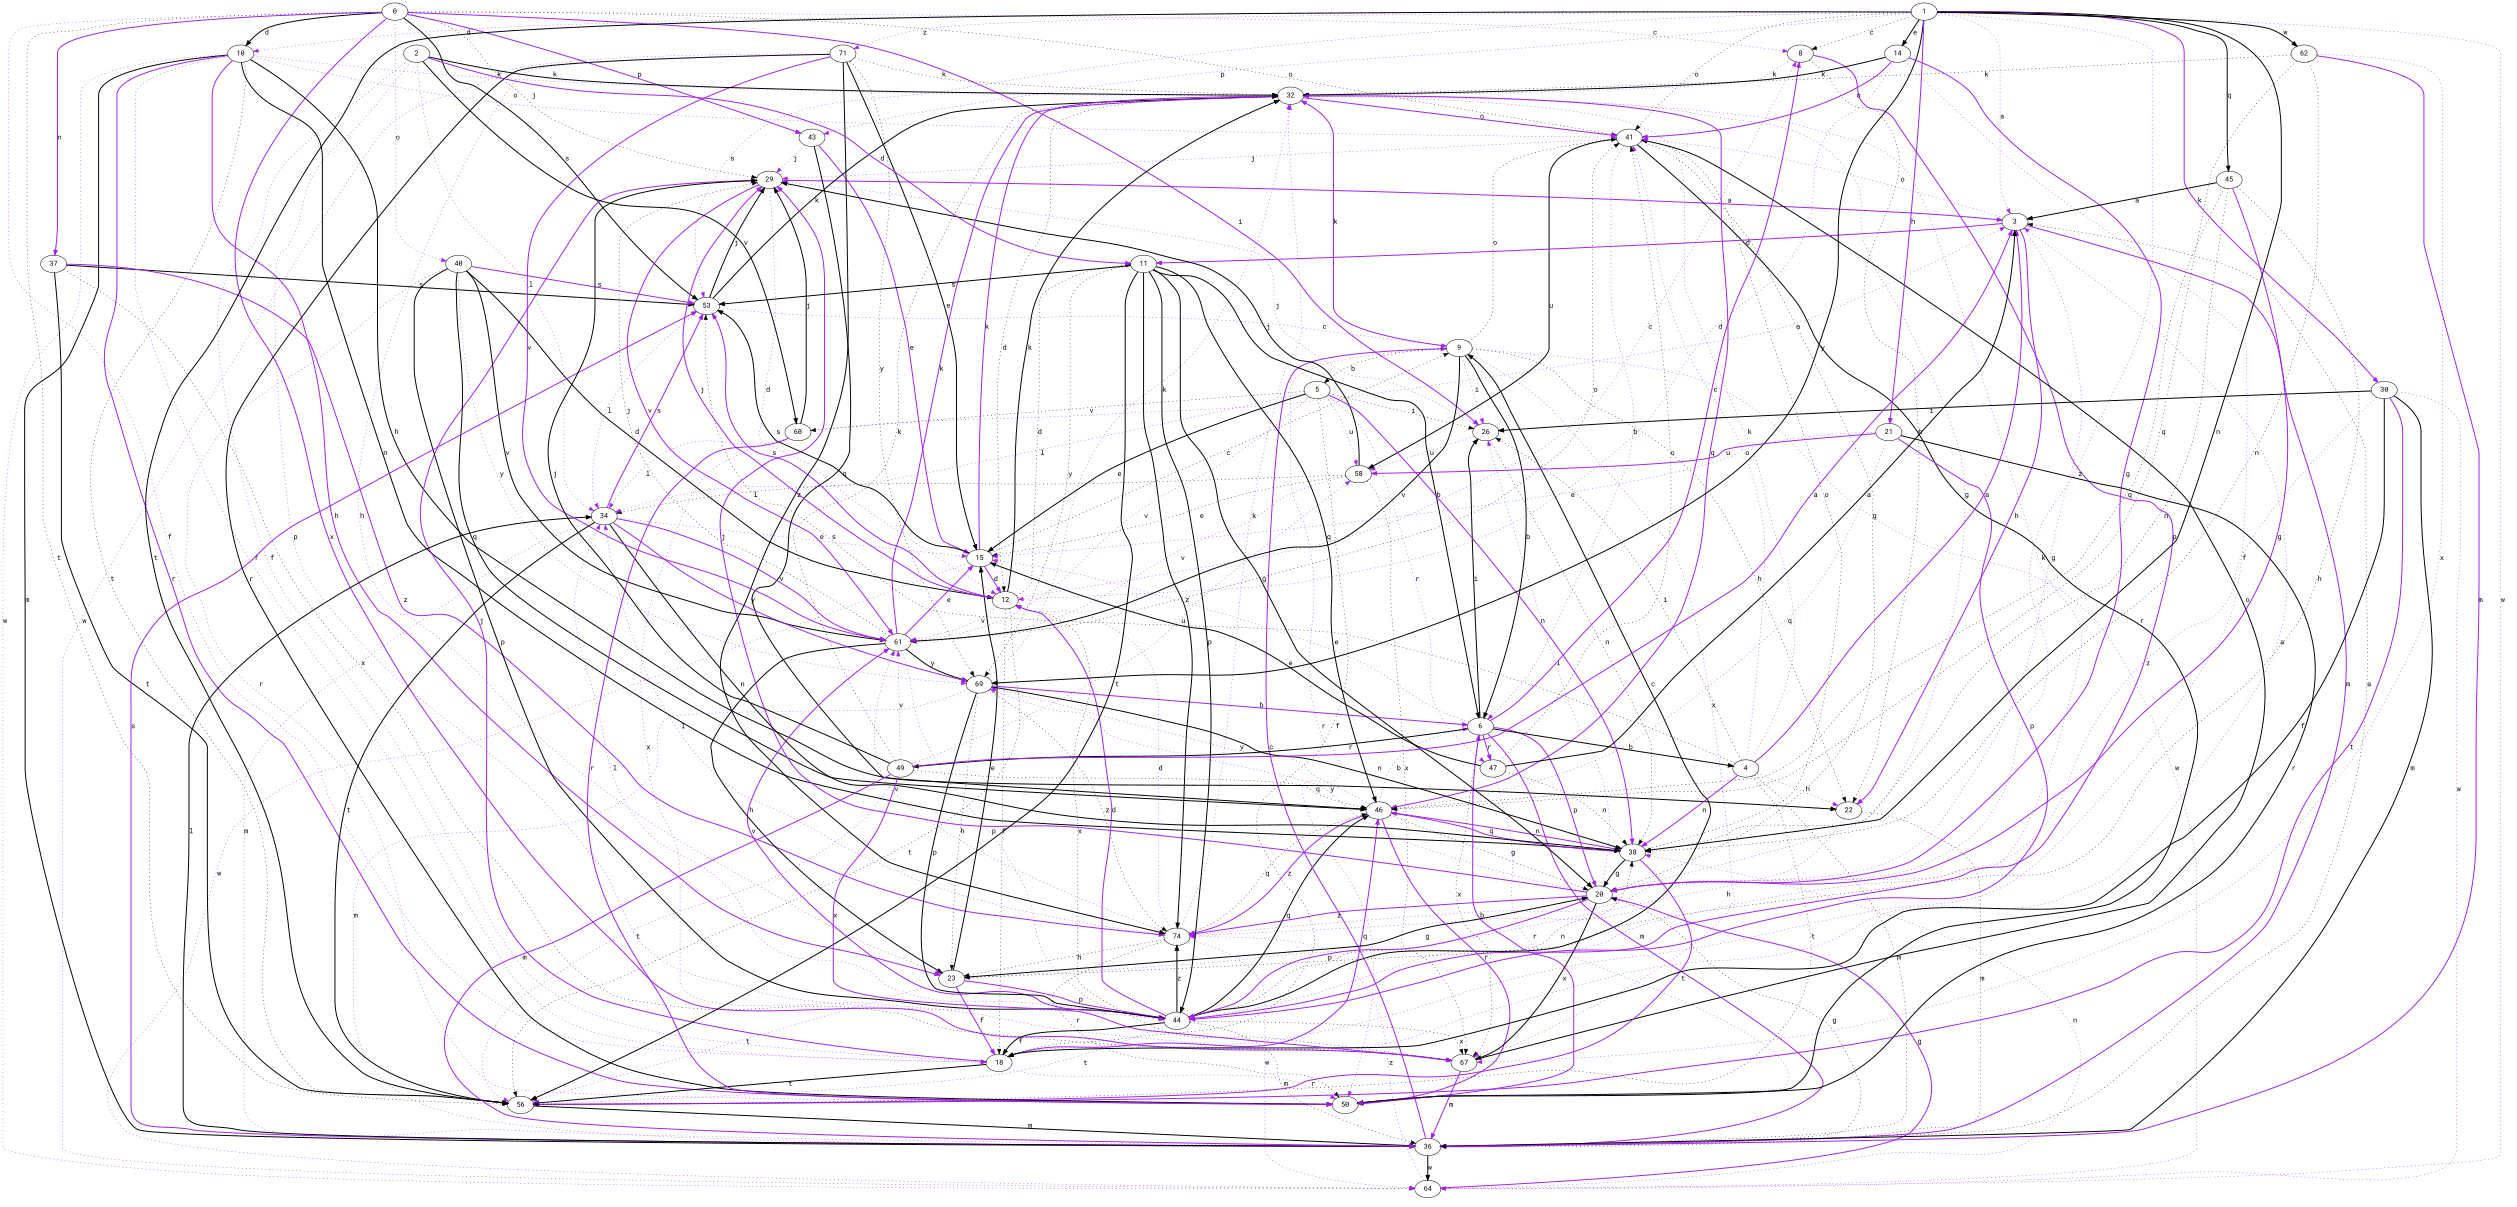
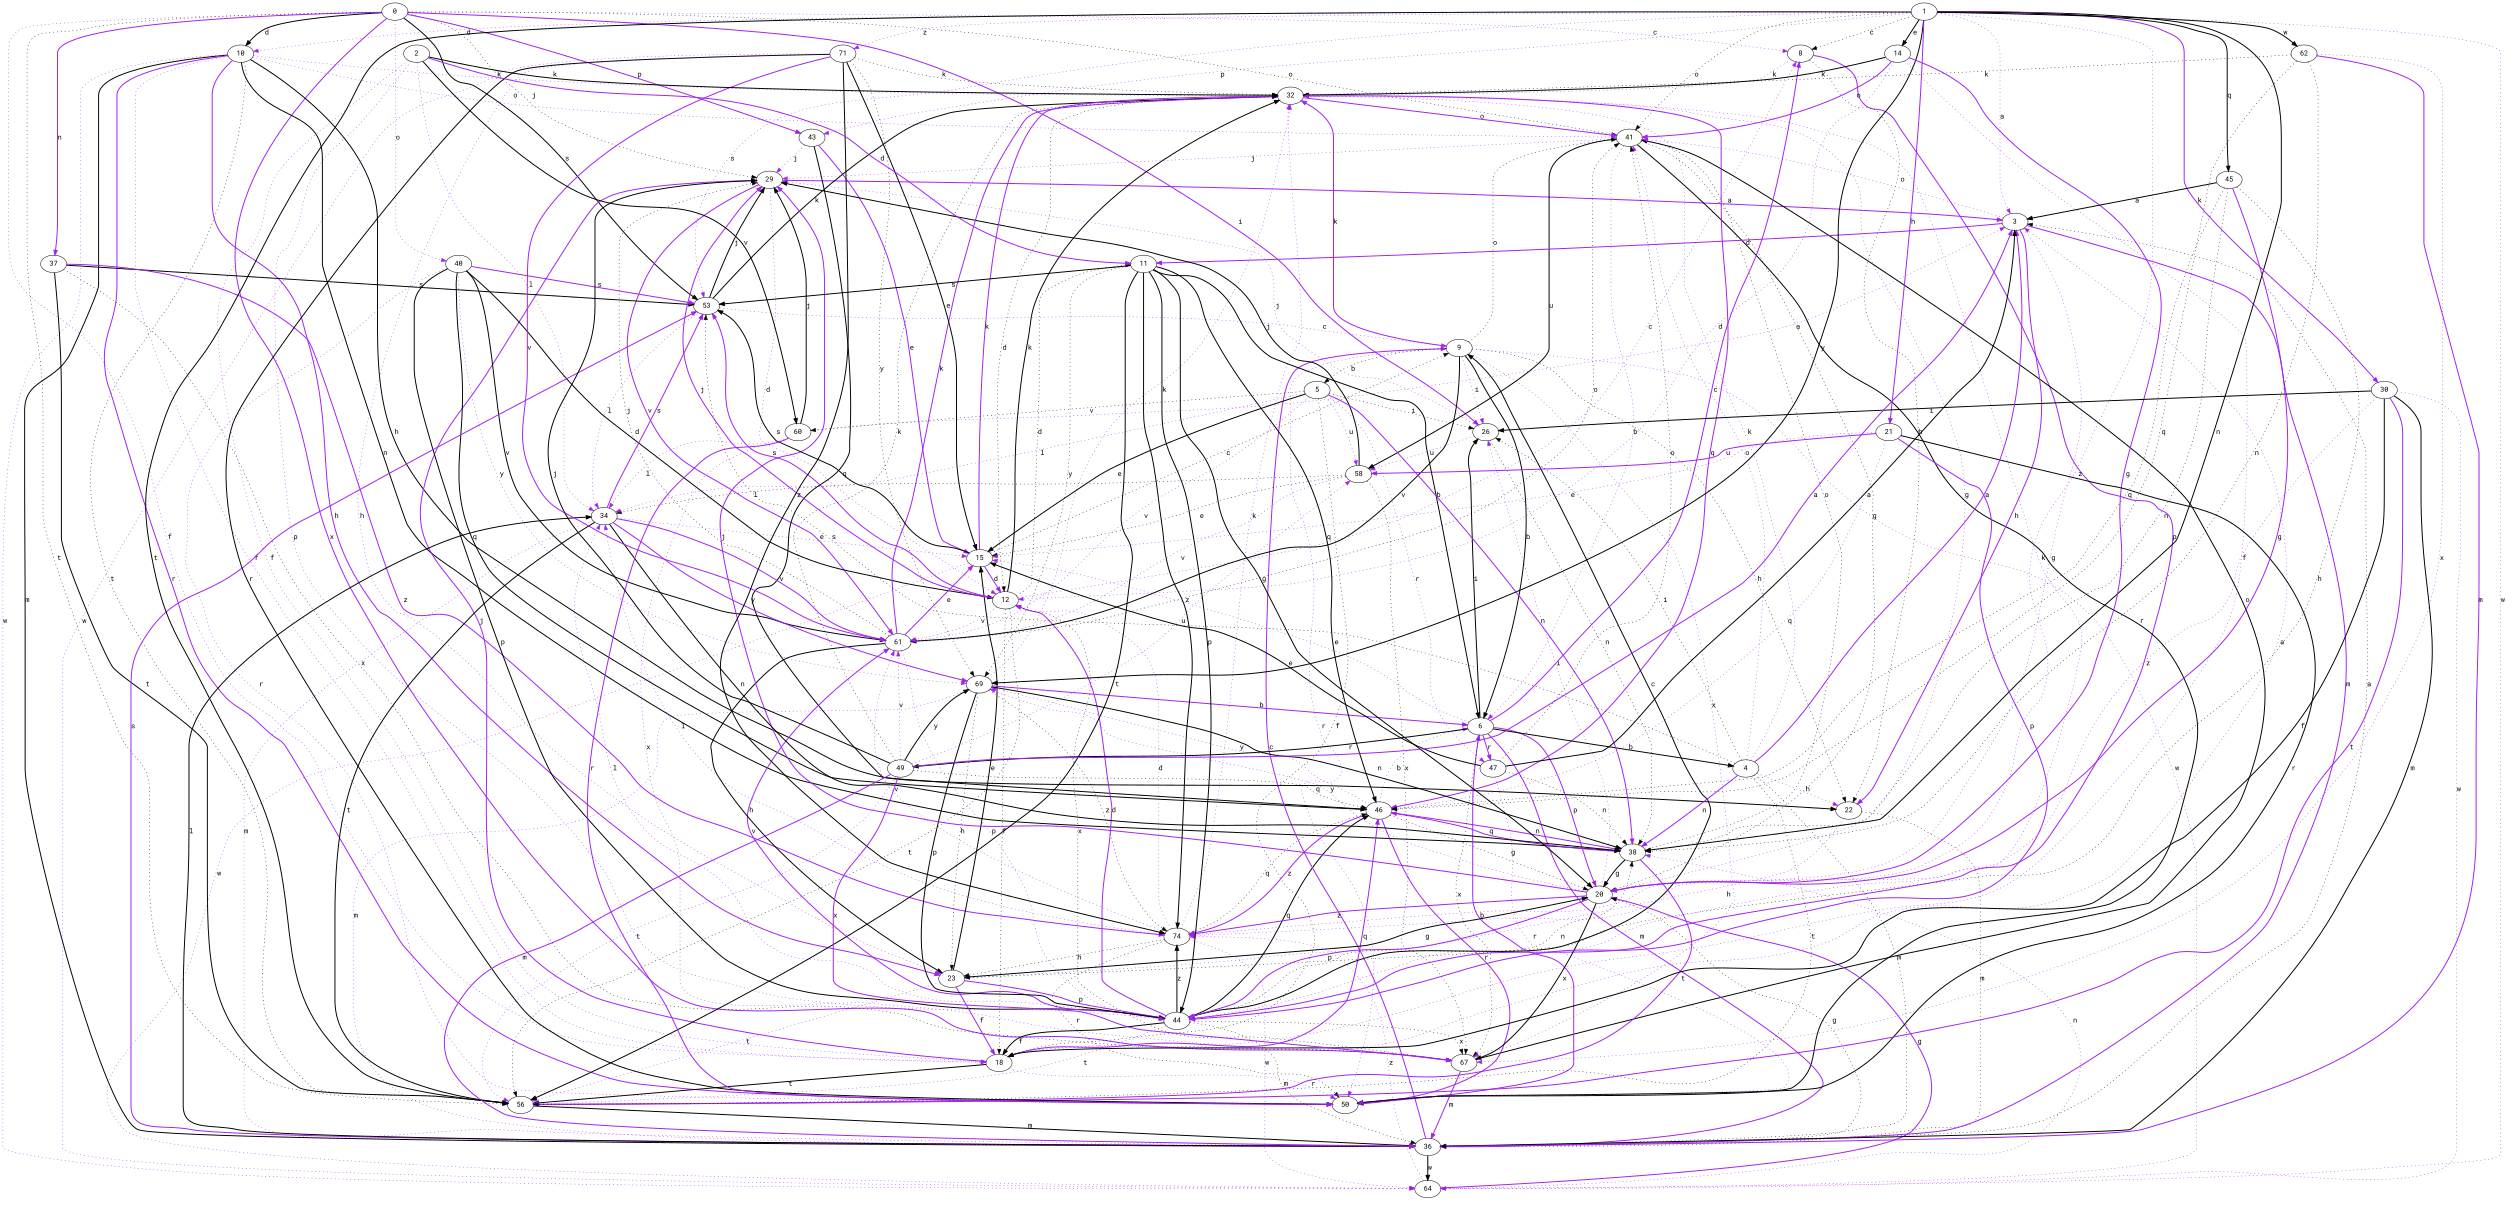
edge "61" -> "69": now "49" -> "69"
